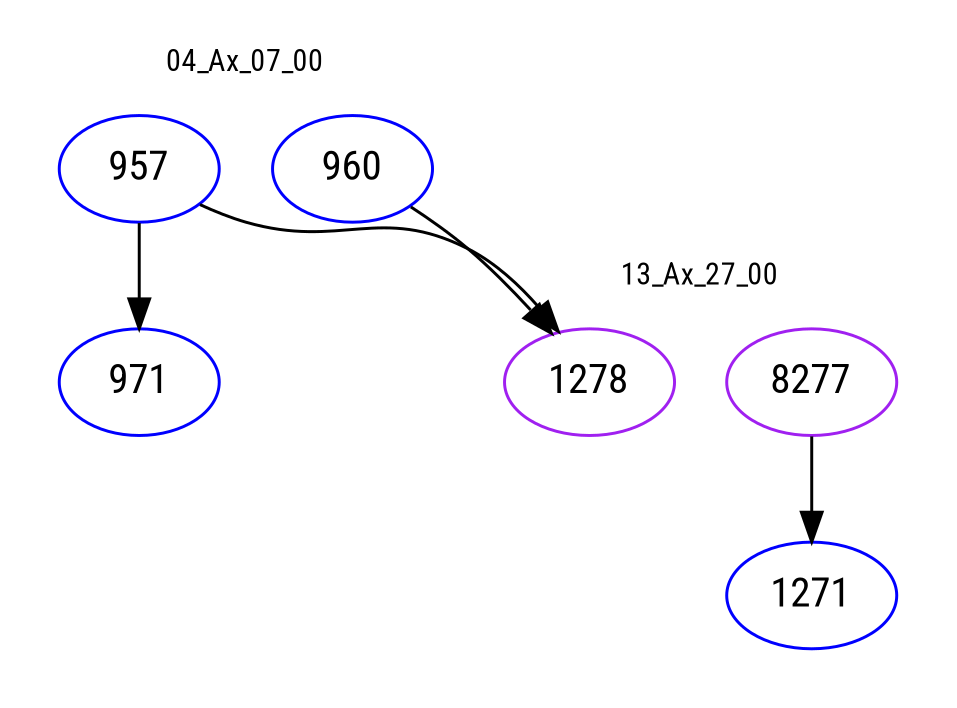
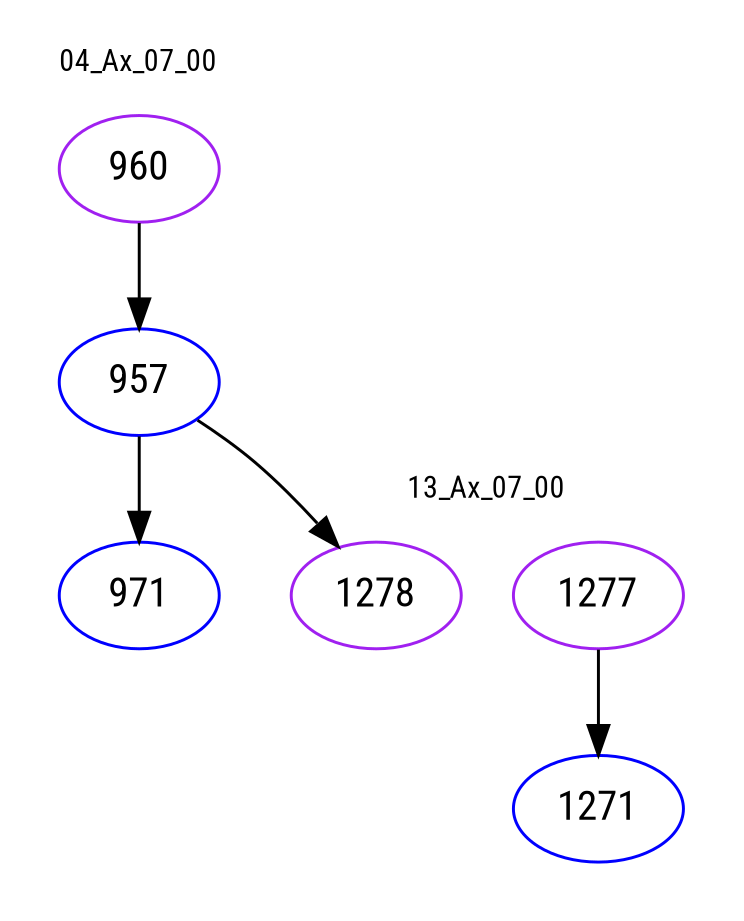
node "960": color blue -> purple
edge "960" -> "1278": now "960" -> "957"
cluster "13_Ax_27_00": label "13_Ax_27_00" -> "13_Ax_07_00"
node "8277": label "8277" -> "1277"
